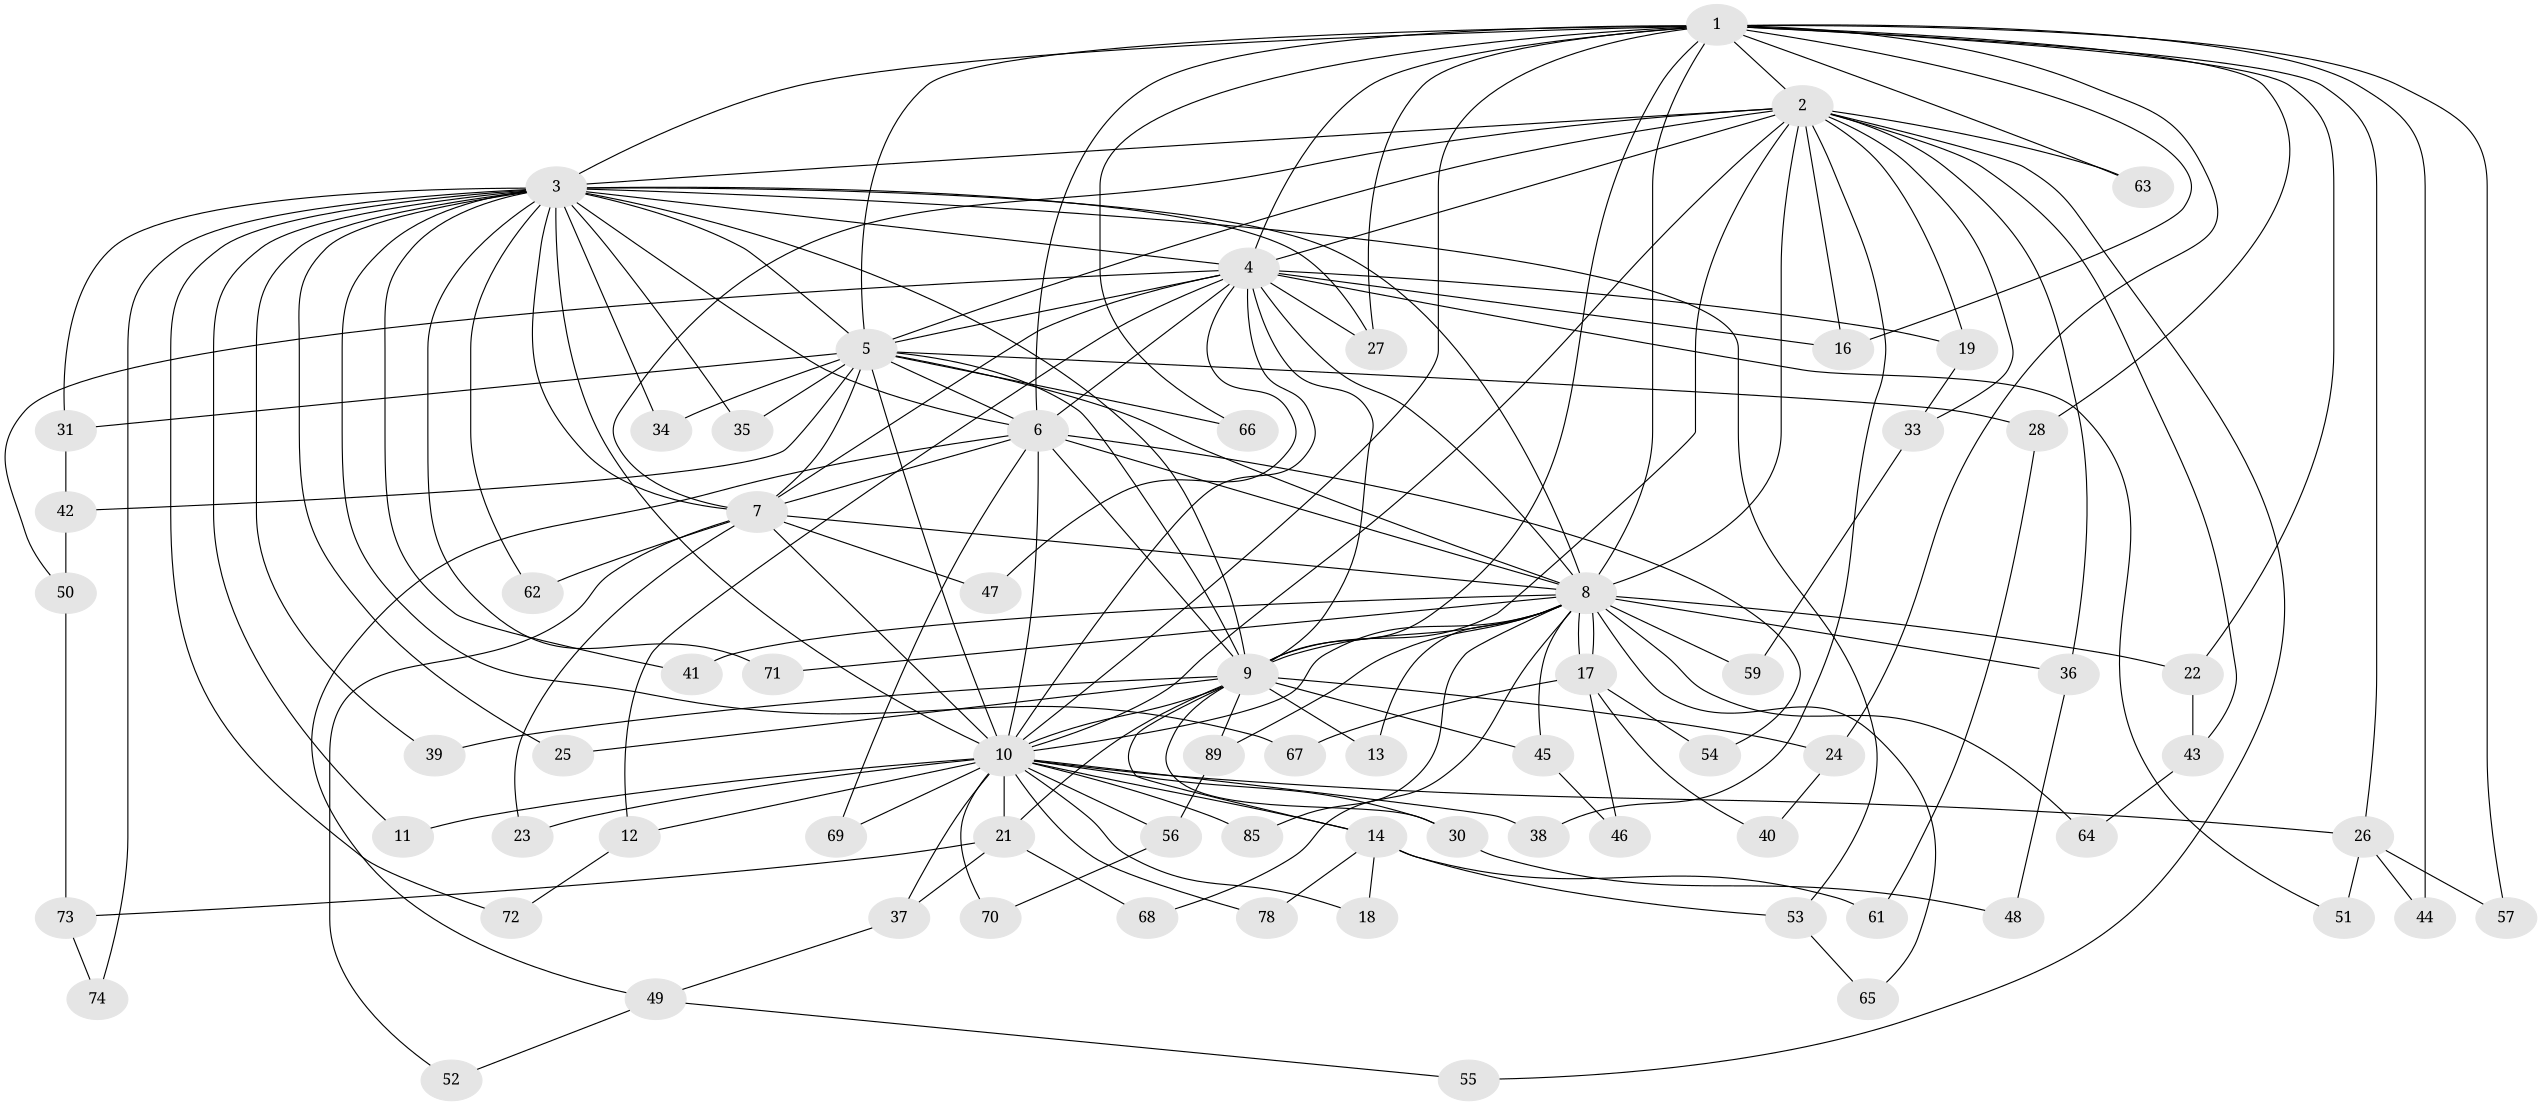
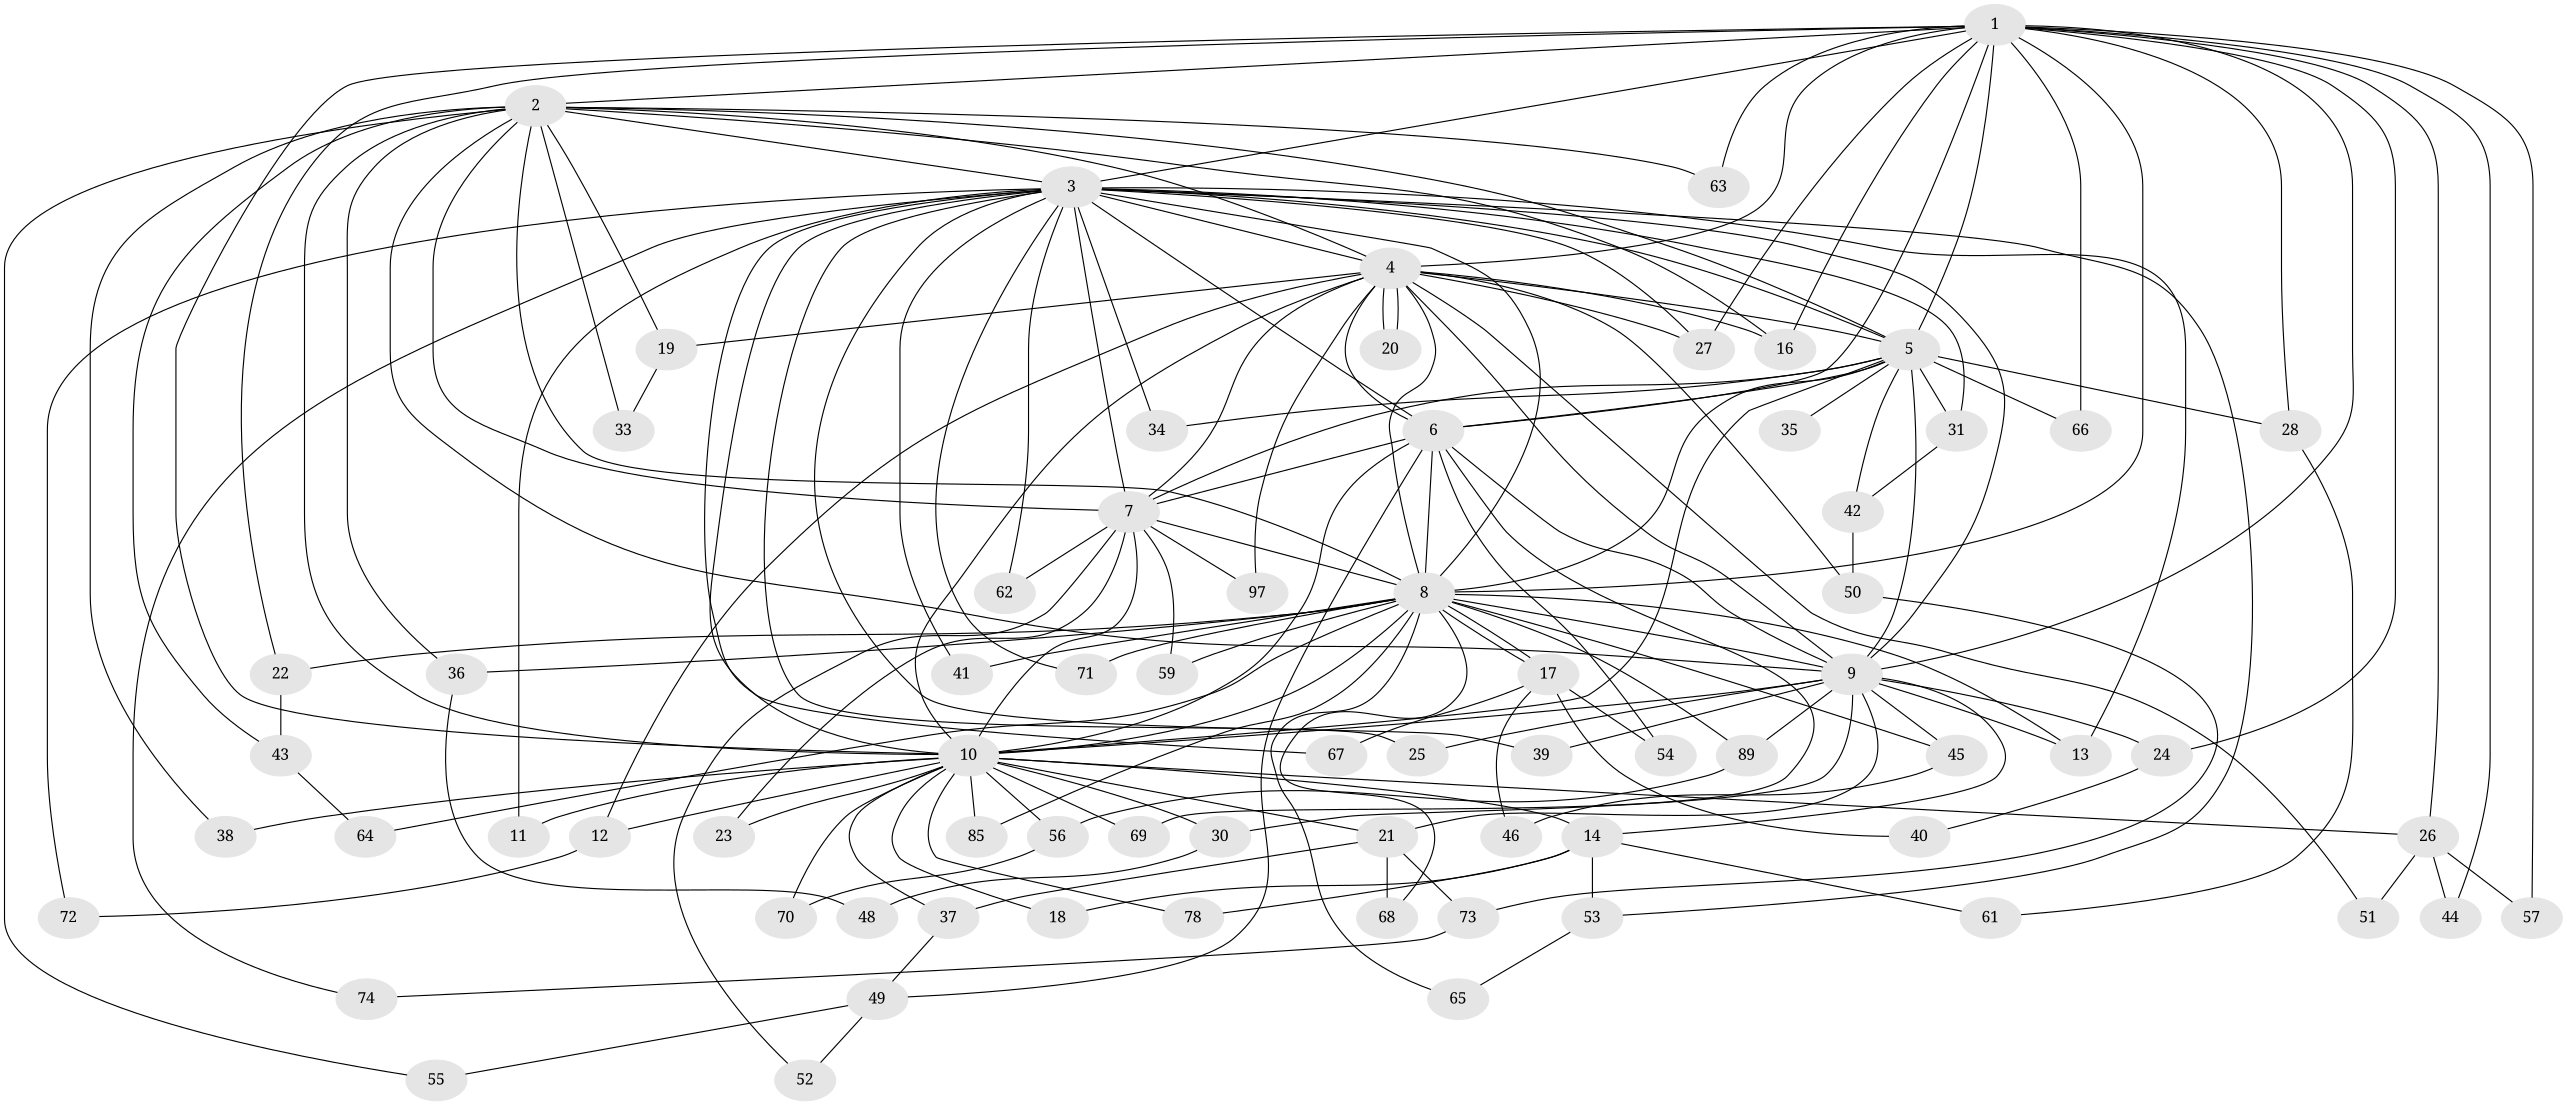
edge "3" -- "35": now "3" -- "13"
node "20": added
edge "33" -- "59": now "7" -- "59"
node "47": label "47" -> "97"
